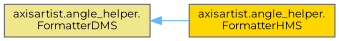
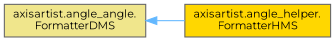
node "axisartist.angle_helper. FormatterDMS": label "axisartist.angle_helper. FormatterDMS" -> "axisartist.angle_angle. FormatterDMS"
